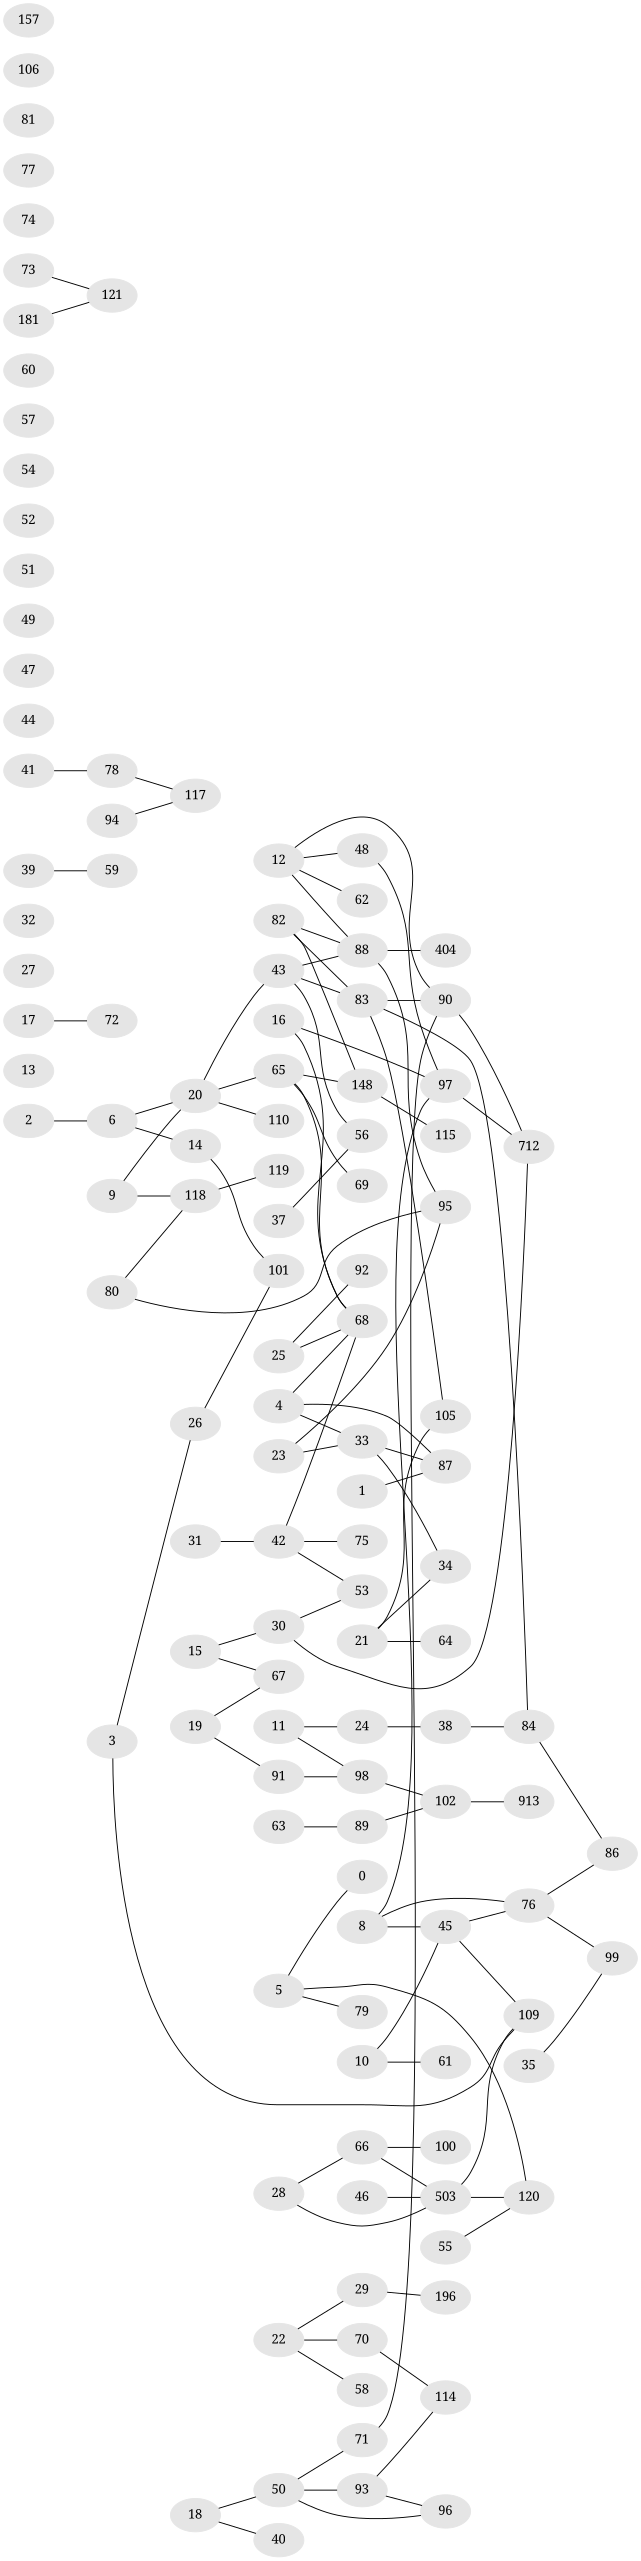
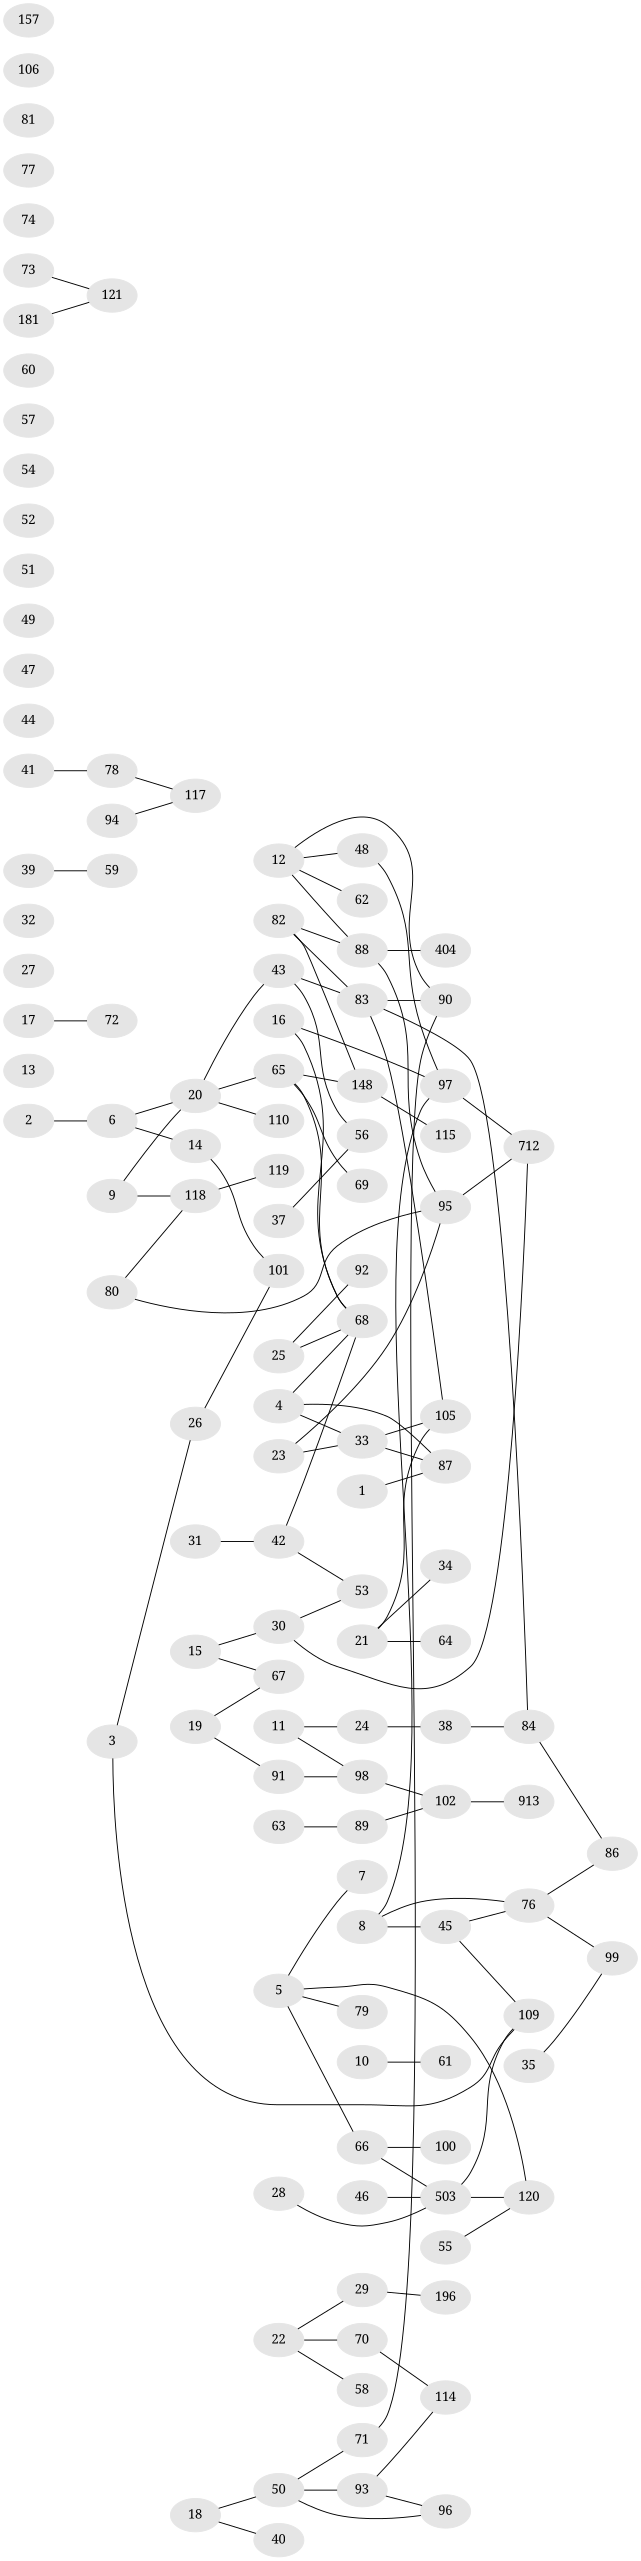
edge "88" -- "43": removed
edge "90" -- "712": now "95" -- "712"
edge "33" -- "34": now "33" -- "105"
node "75": removed
node "0": label "0" -> "7"
edge "45" -- "10": removed
edge "66" -- "28": now "66" -- "5"
